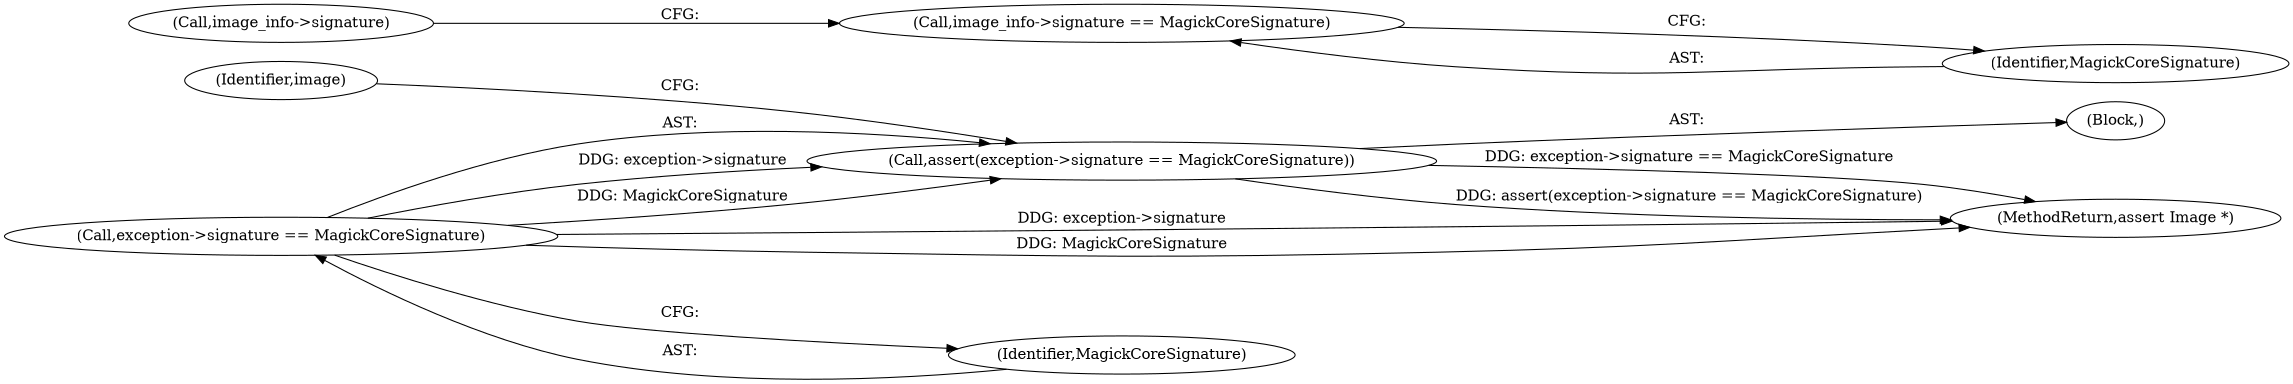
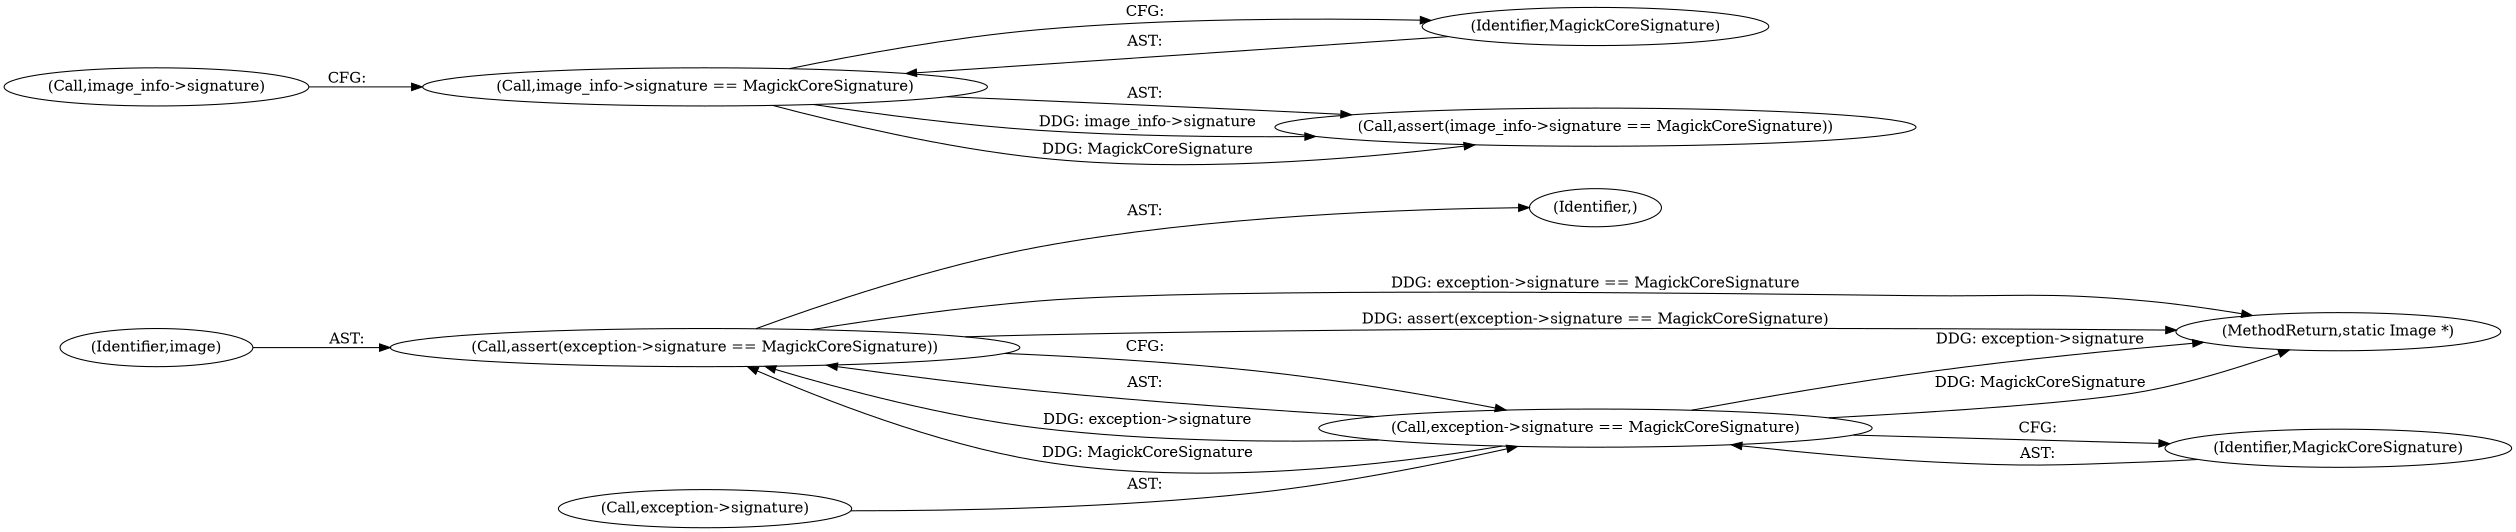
edge "(Identifier,image)" -> "(Call,assert(exception->signature == MagickCoreSignature))": label "CFG: " -> "AST: "
node "(Block,)": label "(Block,)" -> "(Identifier,)"
node "(Call,assert(image_info->signature == MagickCoreSignature))": added
node "(MethodReturn,assert Image *)": label "(MethodReturn,assert Image *)" -> "(MethodReturn,static Image *)"
edge "(Call,assert(exception->signature == MagickCoreSignature))" -> "(Call,exception->signature == MagickCoreSignature)": added, label "CFG:"
node "(Call,exception->signature)": added
